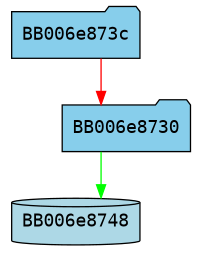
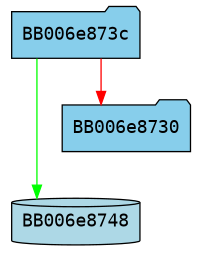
edge "BB006e8730" -> "BB006e8748": now "BB006e873c" -> "BB006e8748"
